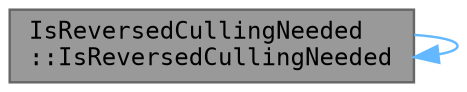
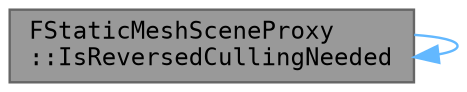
node "IsReversedCullingNeeded ::IsReversedCullingNeeded": label "IsReversedCullingNeeded ::IsReversedCullingNeeded" -> "FStaticMeshSceneProxy ::IsReversedCullingNeeded"
